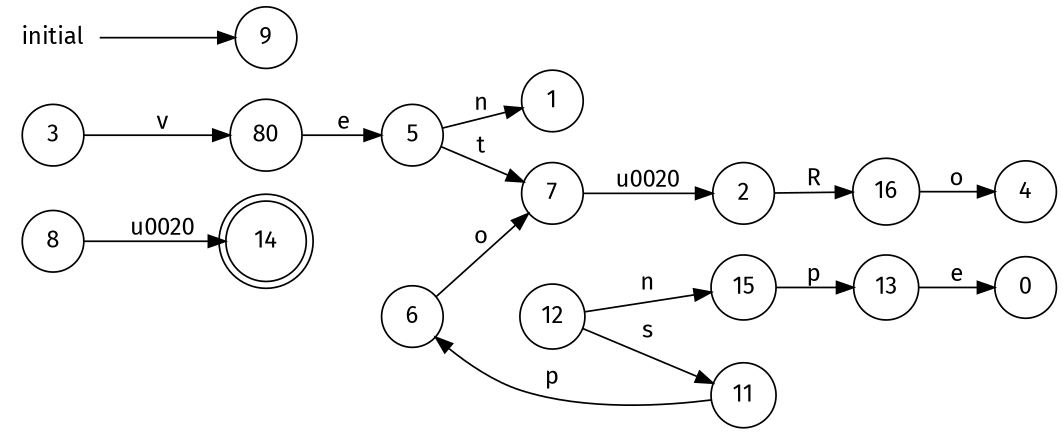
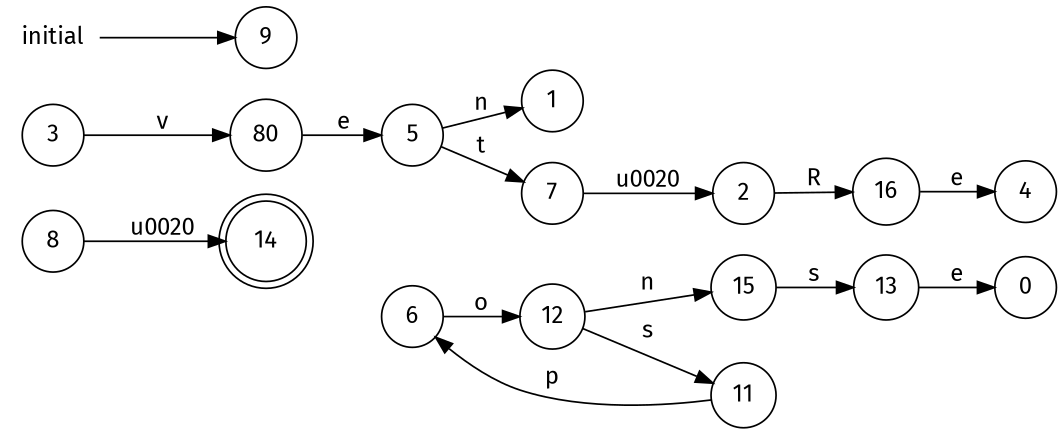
edge "16" -> "4": label "o" -> "e"
edge "6" -> "7": now "6" -> "12"
edge "15" -> "13": label "p" -> "s"
